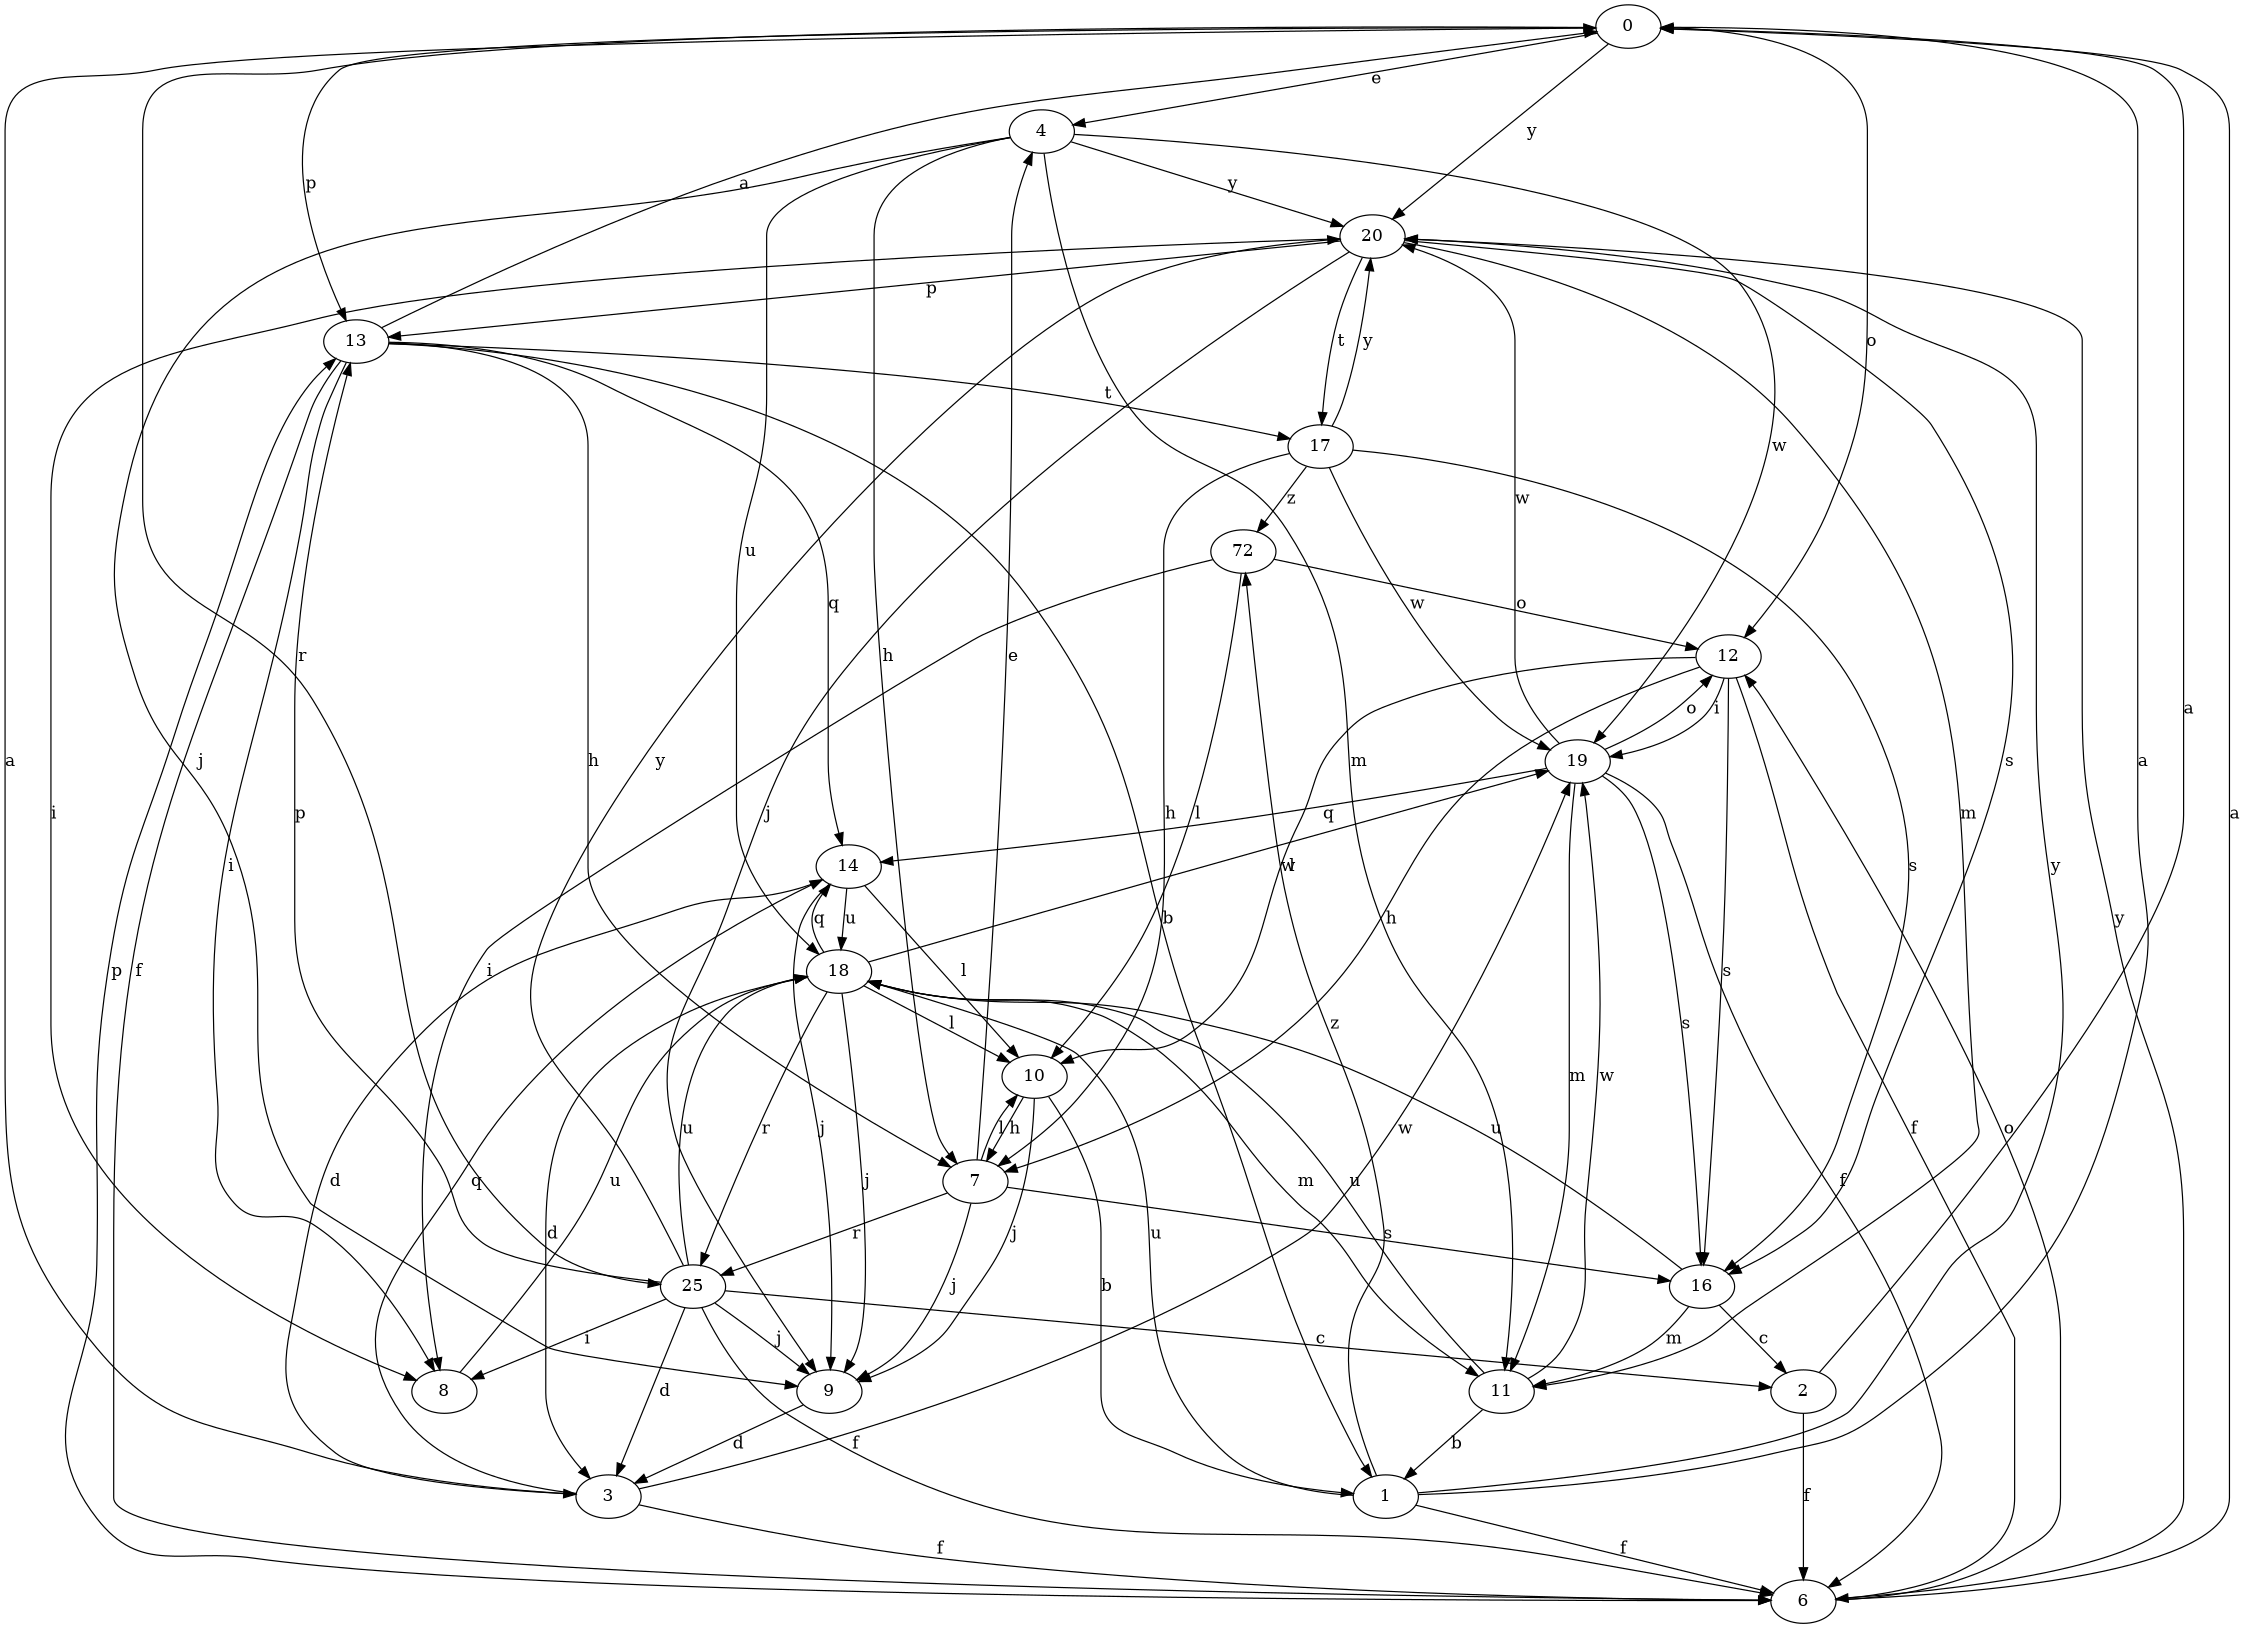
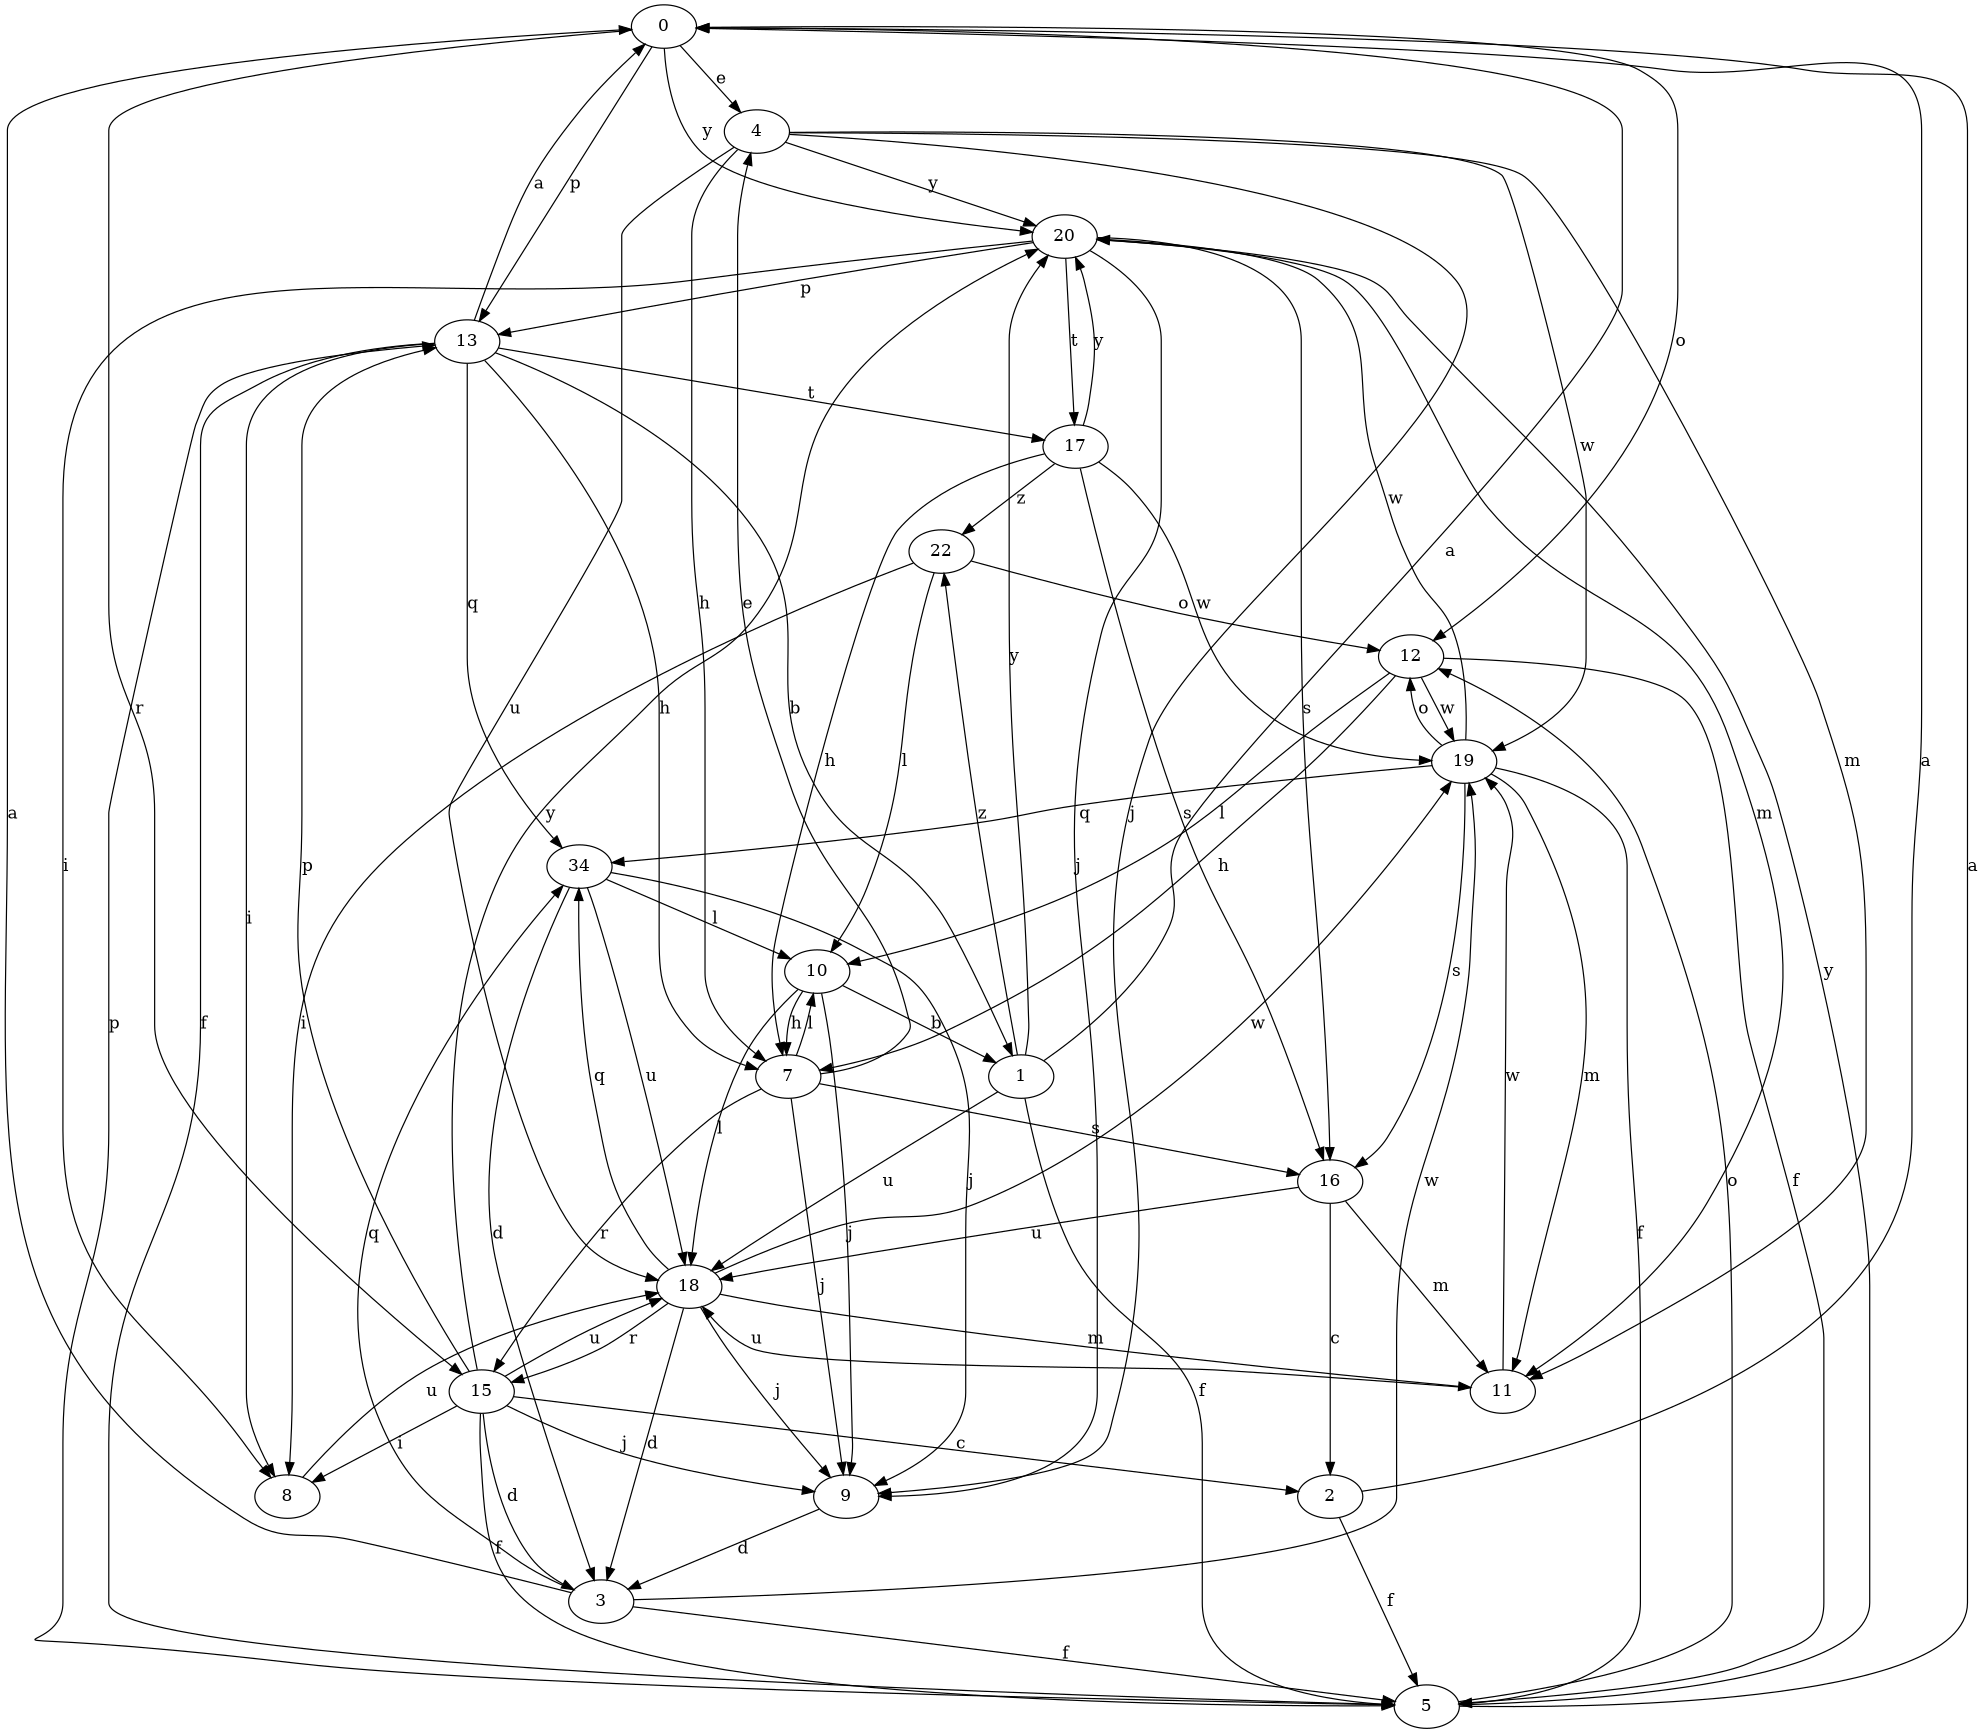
node "72": label "72" -> "22"
edge "12" -> "19": label "i" -> "w"
node "14": label "14" -> "34"
edge "12" -> "16": removed, label "s"
edge "18" -> "10": reversed
node "25": label "25" -> "15"
edge "11" -> "1": removed, label "b"
node "6": label "6" -> "5"
